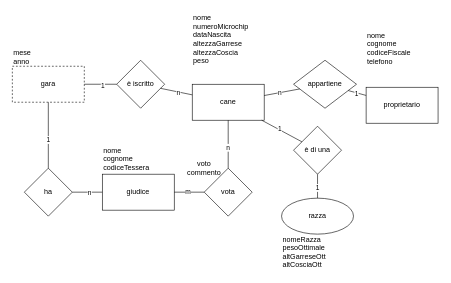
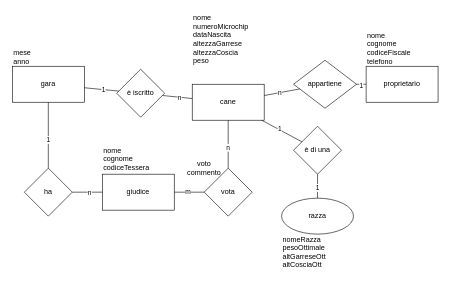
node "gara": style dashed -> solid
node "è iscritto": moved (141, 84) -> (141, 93)
node "proprietario": moved (402, 105) -> (402, 84)
